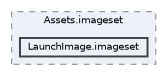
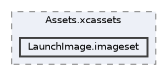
cluster "Assets.imageset": label "Assets.imageset" -> "Assets.xcassets"
